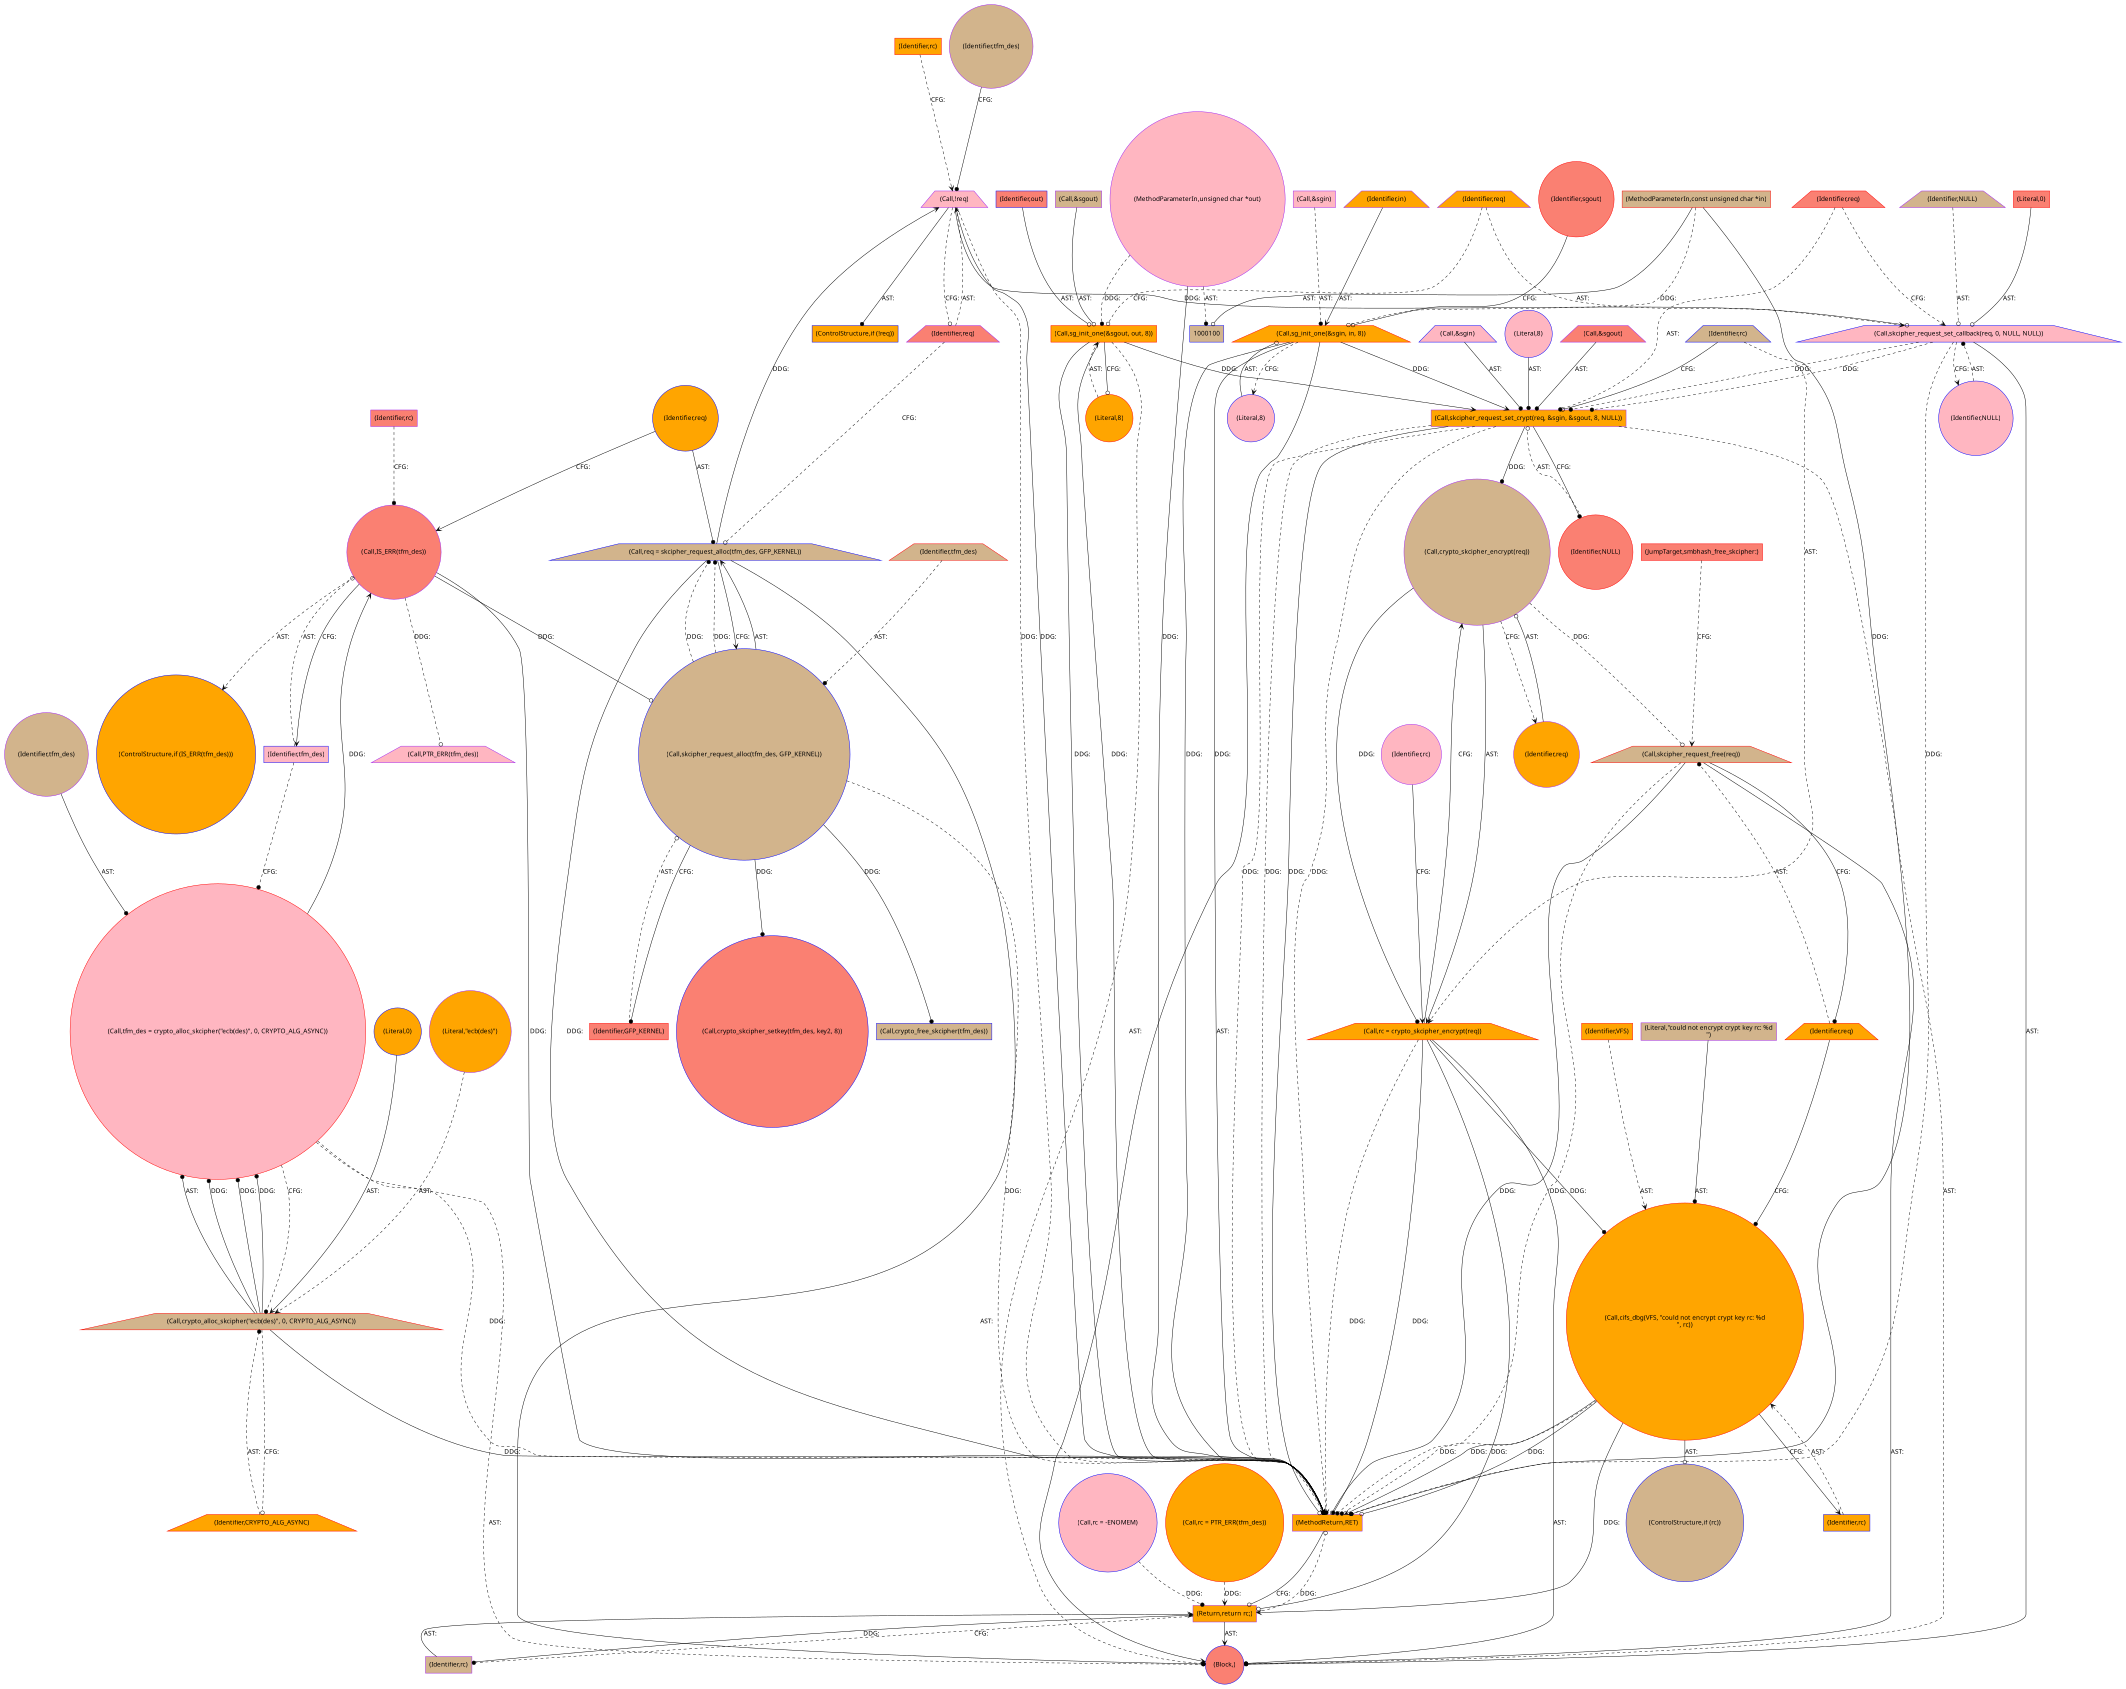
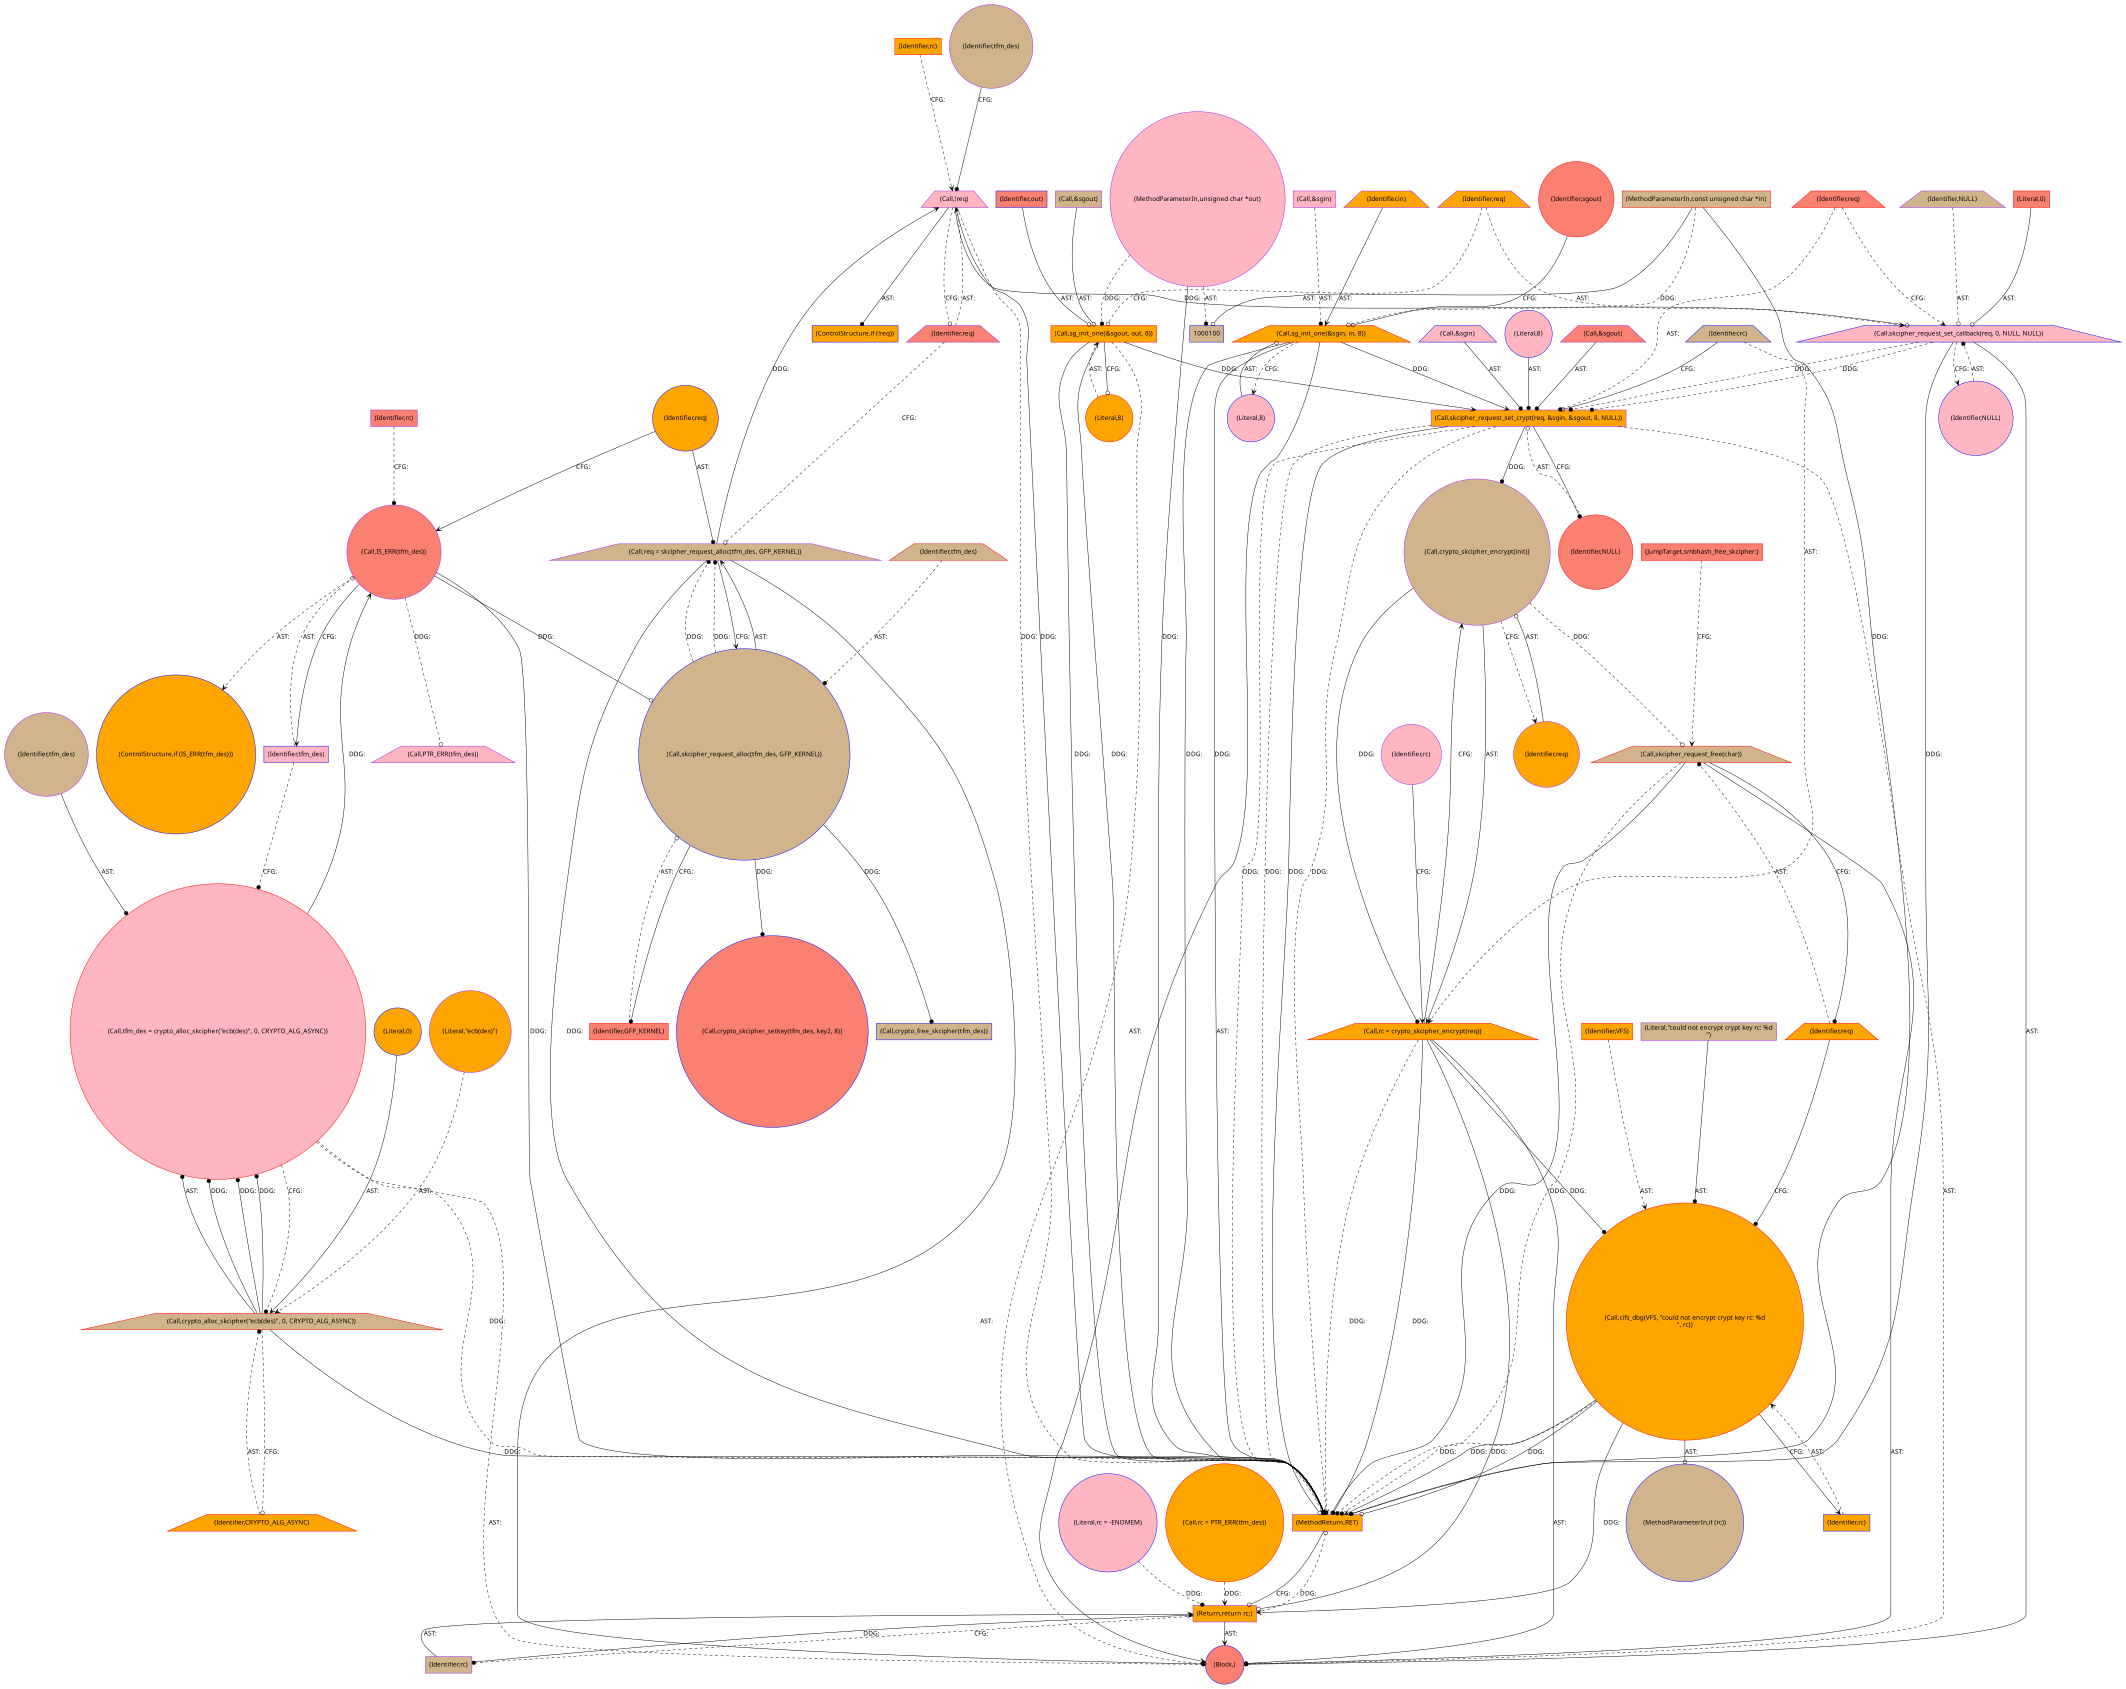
node "(Call,req = skcipher_request_alloc(tfm_des, GFP_KERNEL))": color blue -> purple
node "(Call,crypto_skcipher_encrypt(req))": label "(Call,crypto_skcipher_encrypt(req))" -> "(Call,crypto_skcipher_encrypt(init))"
node "(Call,skcipher_request_free(req))": label "(Call,skcipher_request_free(req))" -> "(Call,skcipher_request_free(char))"
edge "(Call,skcipher_request_set_callback(req, 0, NULL, NULL))" -> "(MethodReturn,RET)": style dashed -> solid
edge "(Call,skcipher_request_alloc(tfm_des, GFP_KERNEL))" -> "(MethodReturn,RET)": removed, label "DDG:"
node "(Call,rc = -ENOMEM)": label "(Call,rc = -ENOMEM)" -> "(Literal,rc = -ENOMEM)"
node "(ControlStructure,if (rc))": label "(ControlStructure,if (rc))" -> "(MethodParameterIn,if (rc))"
